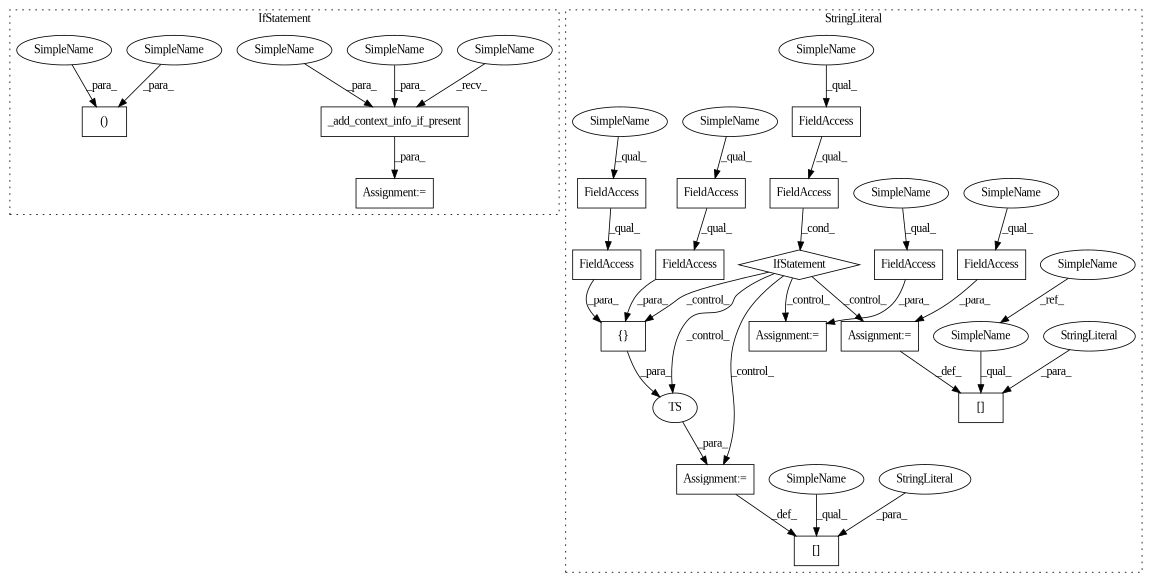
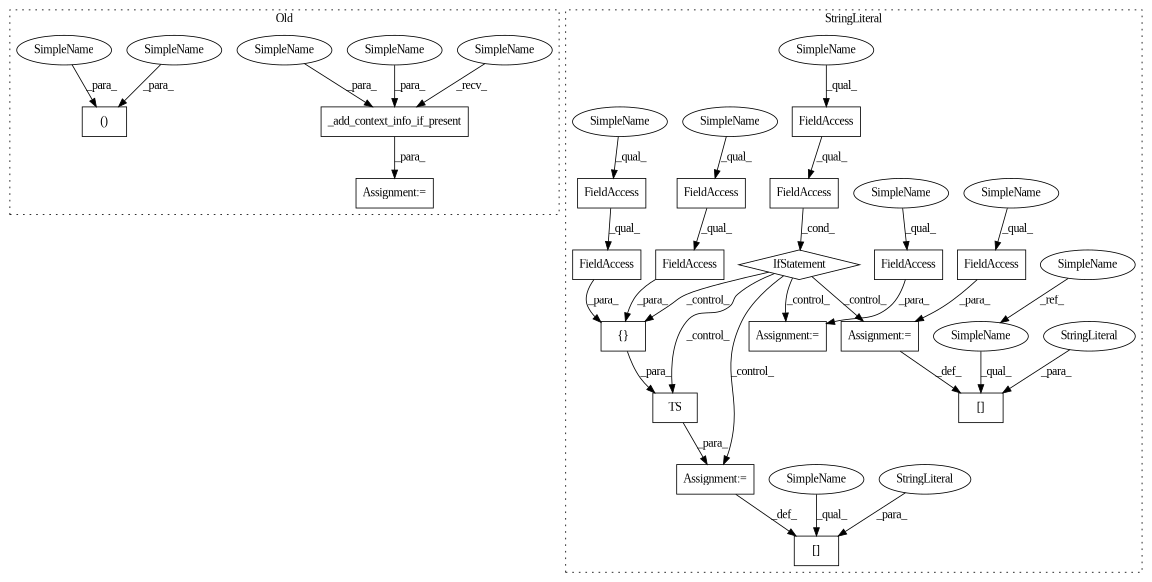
cluster "IfStatement": label "IfStatement" -> "Old"
node "TS": shape ellipse -> box
